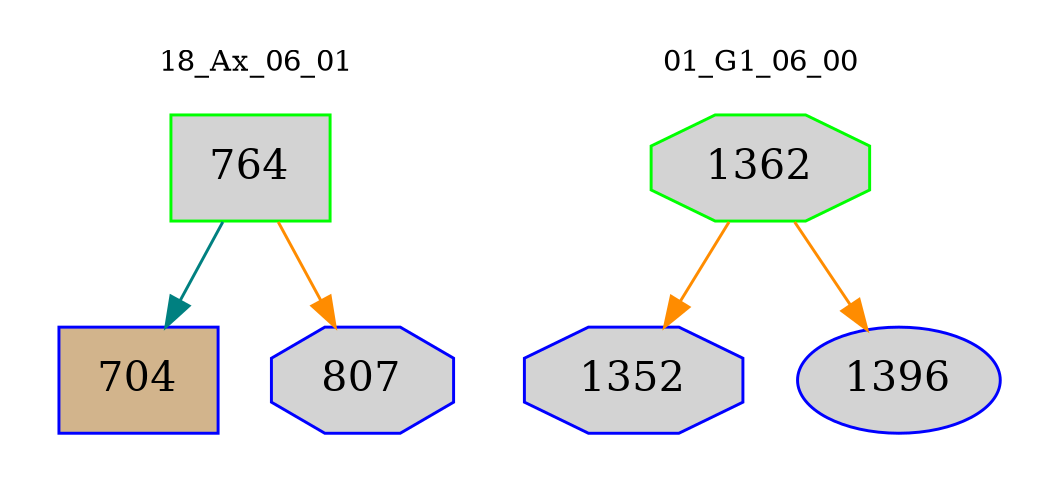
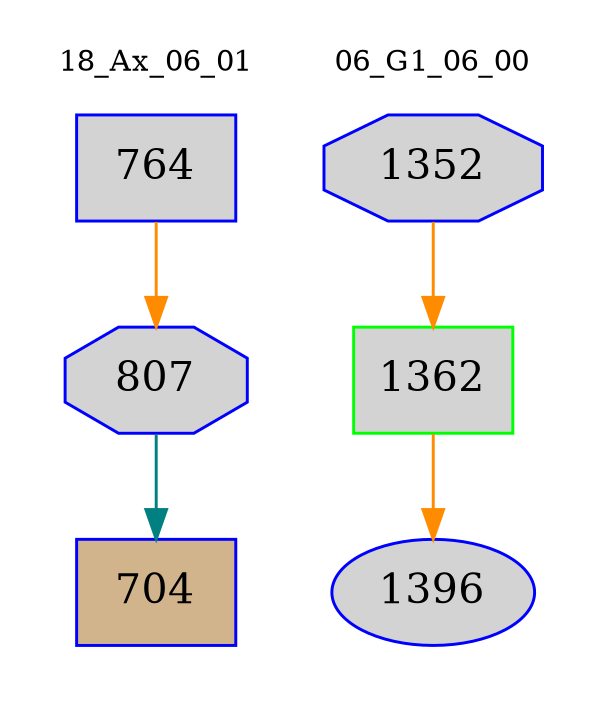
cluster "01_G1_06_00": label "01_G1_06_00" -> "06_G1_06_00"
node "764": color green -> blue
node "1362": shape octagon -> box
edge "764" -> "704": now "807" -> "704"
edge "1362" -> "1352": reversed
